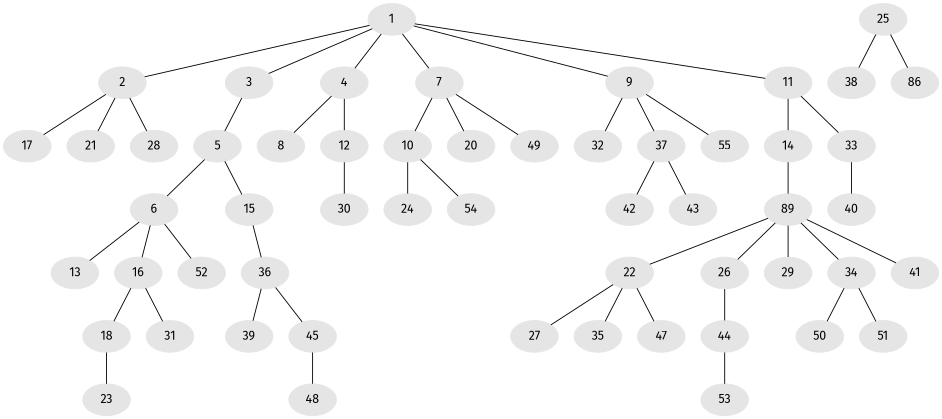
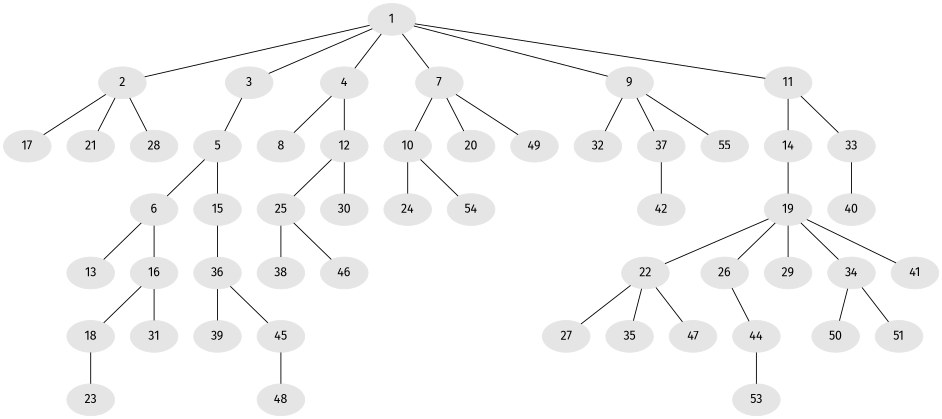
node "86": label "86" -> "46"
edge "12" -- "25": added
node "43": removed
node "89": label "89" -> "19"
node "52": removed
